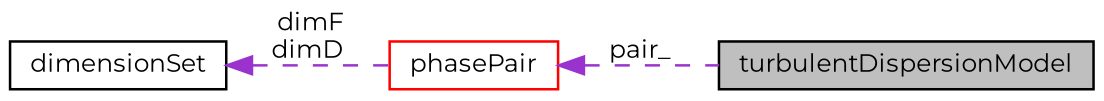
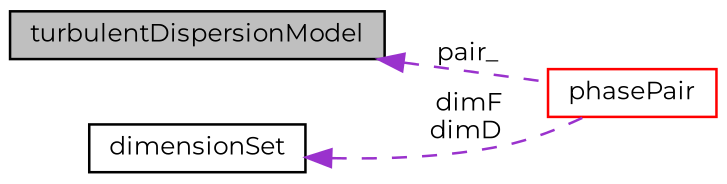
edge "turbulentDispersionModel" -> "phasePair": reversed
